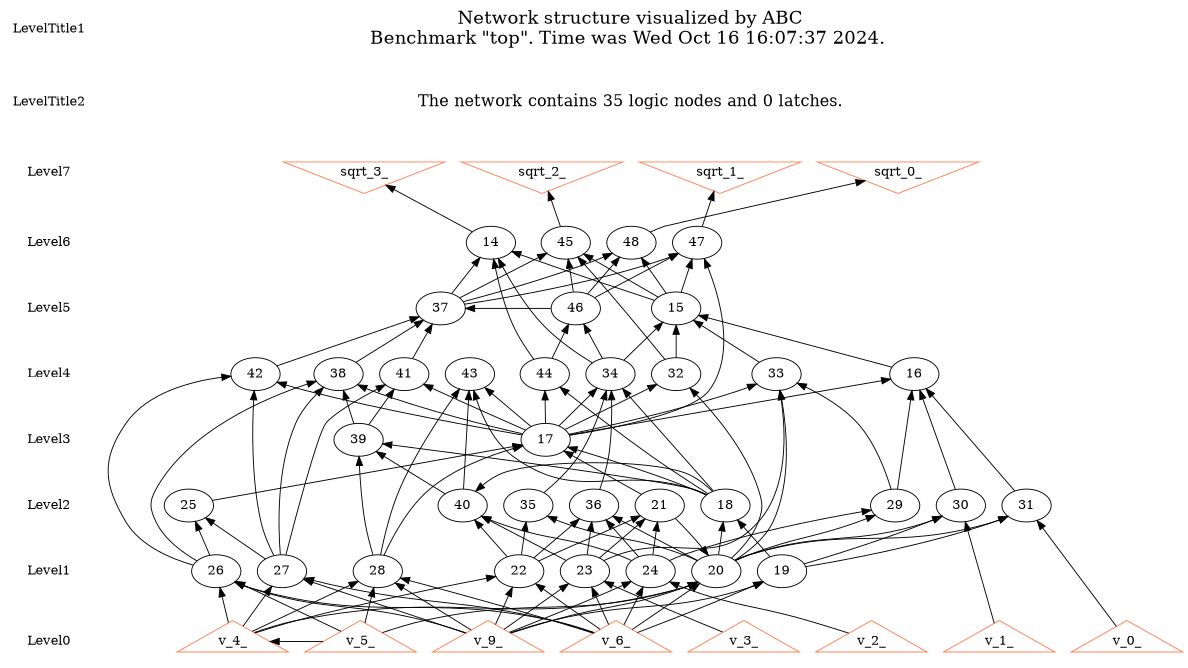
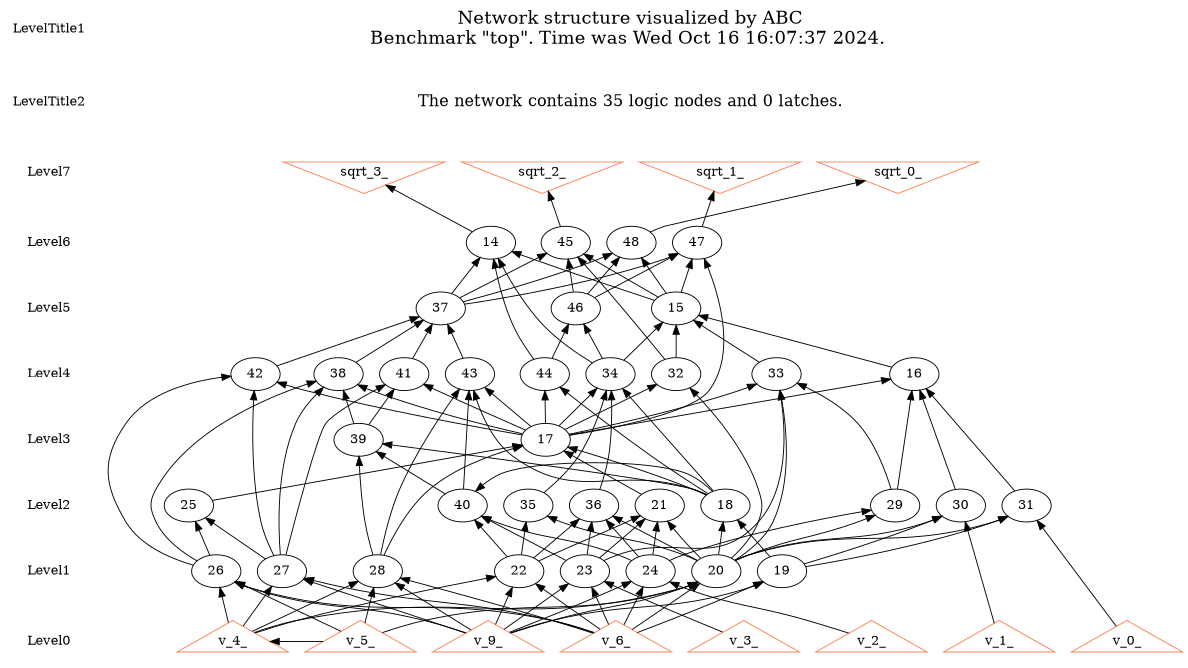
edge "46" -> "37": now "43" -> "37"
edge "21" -> "20": reversed
